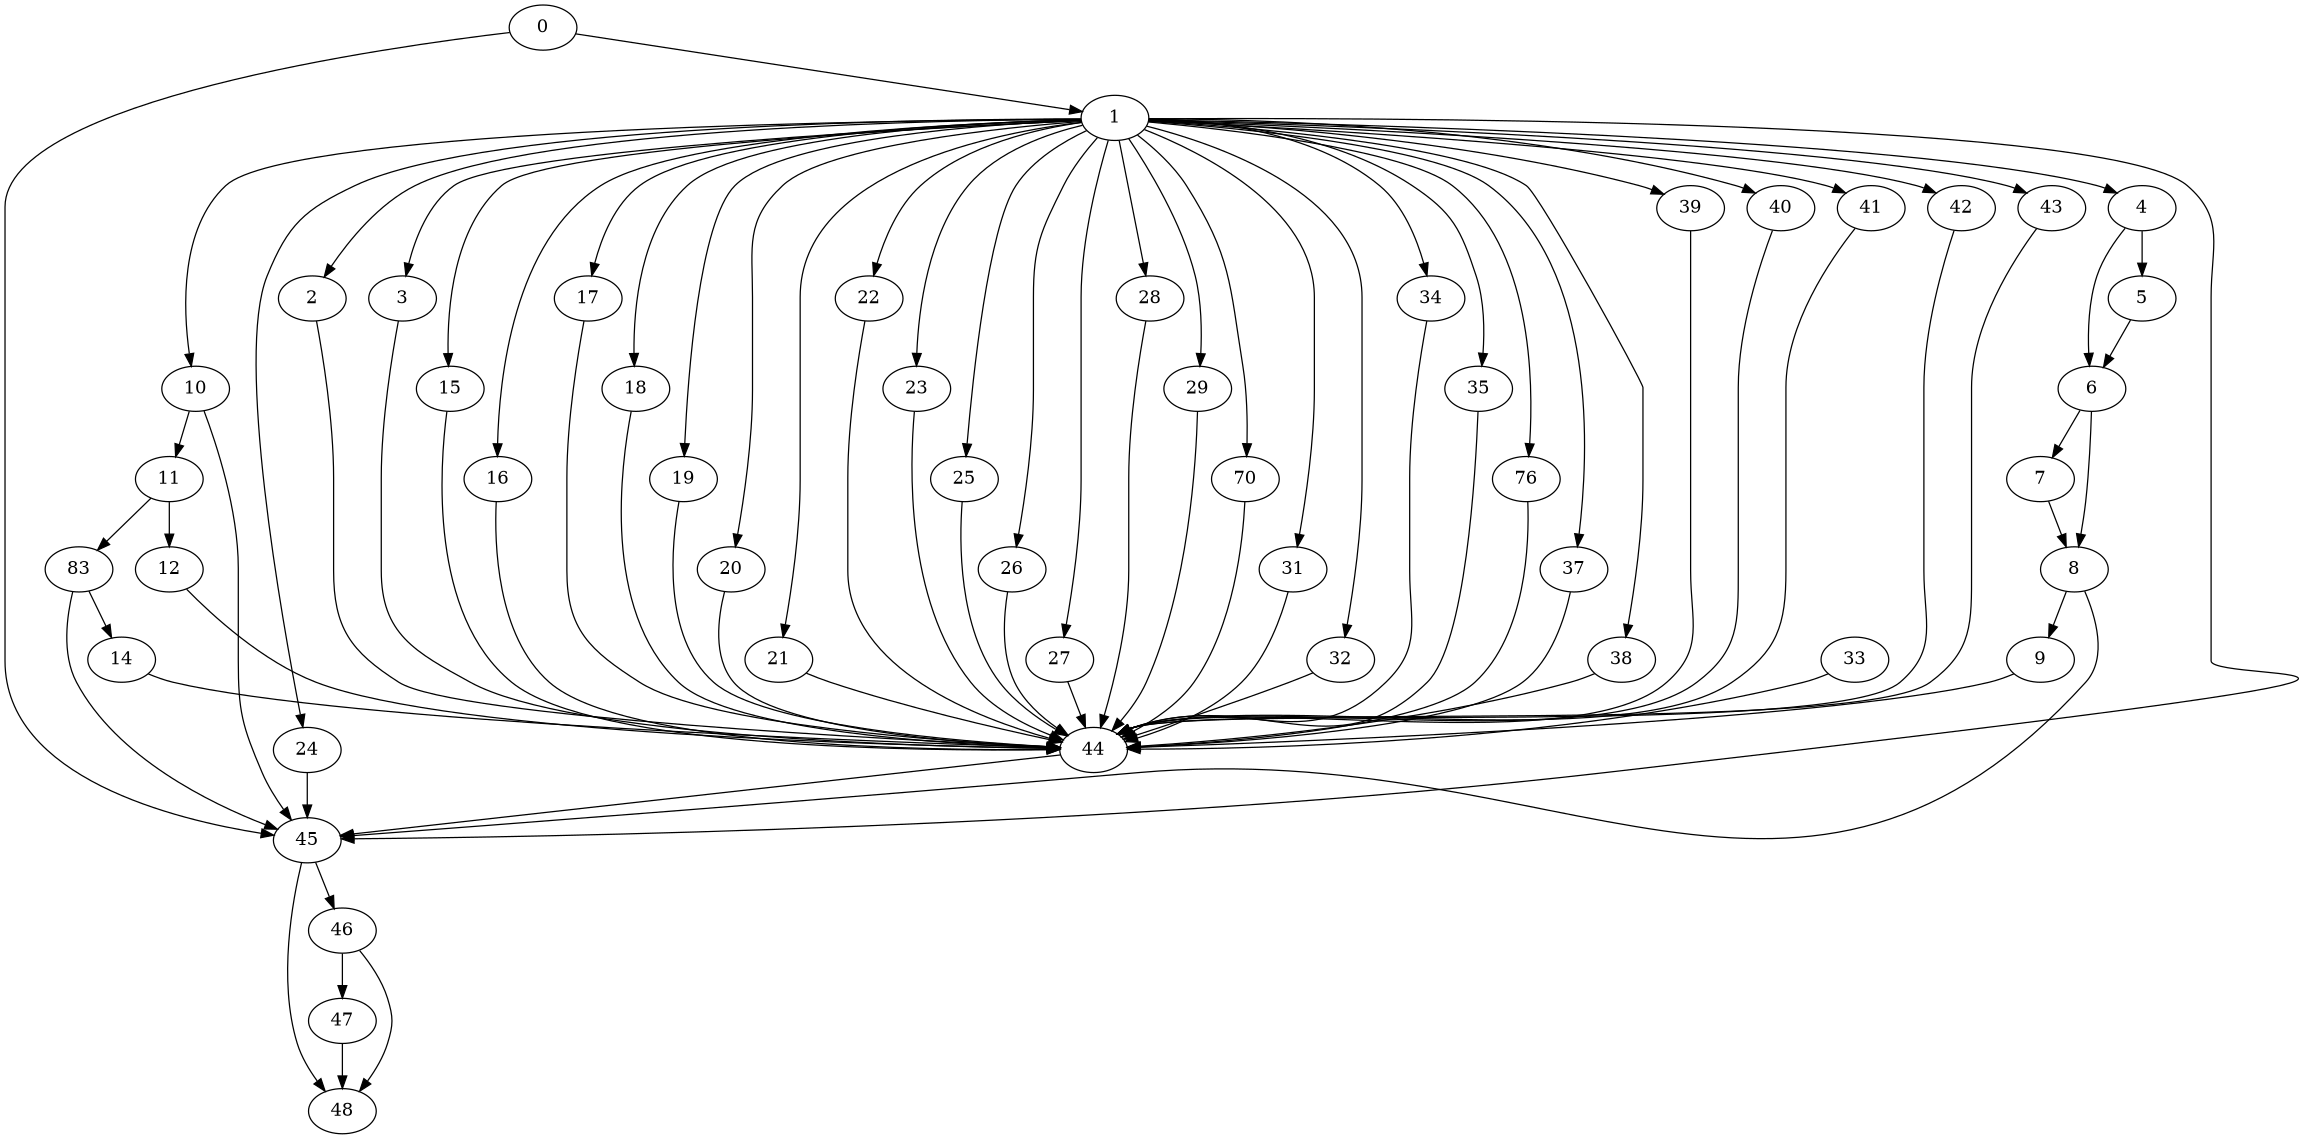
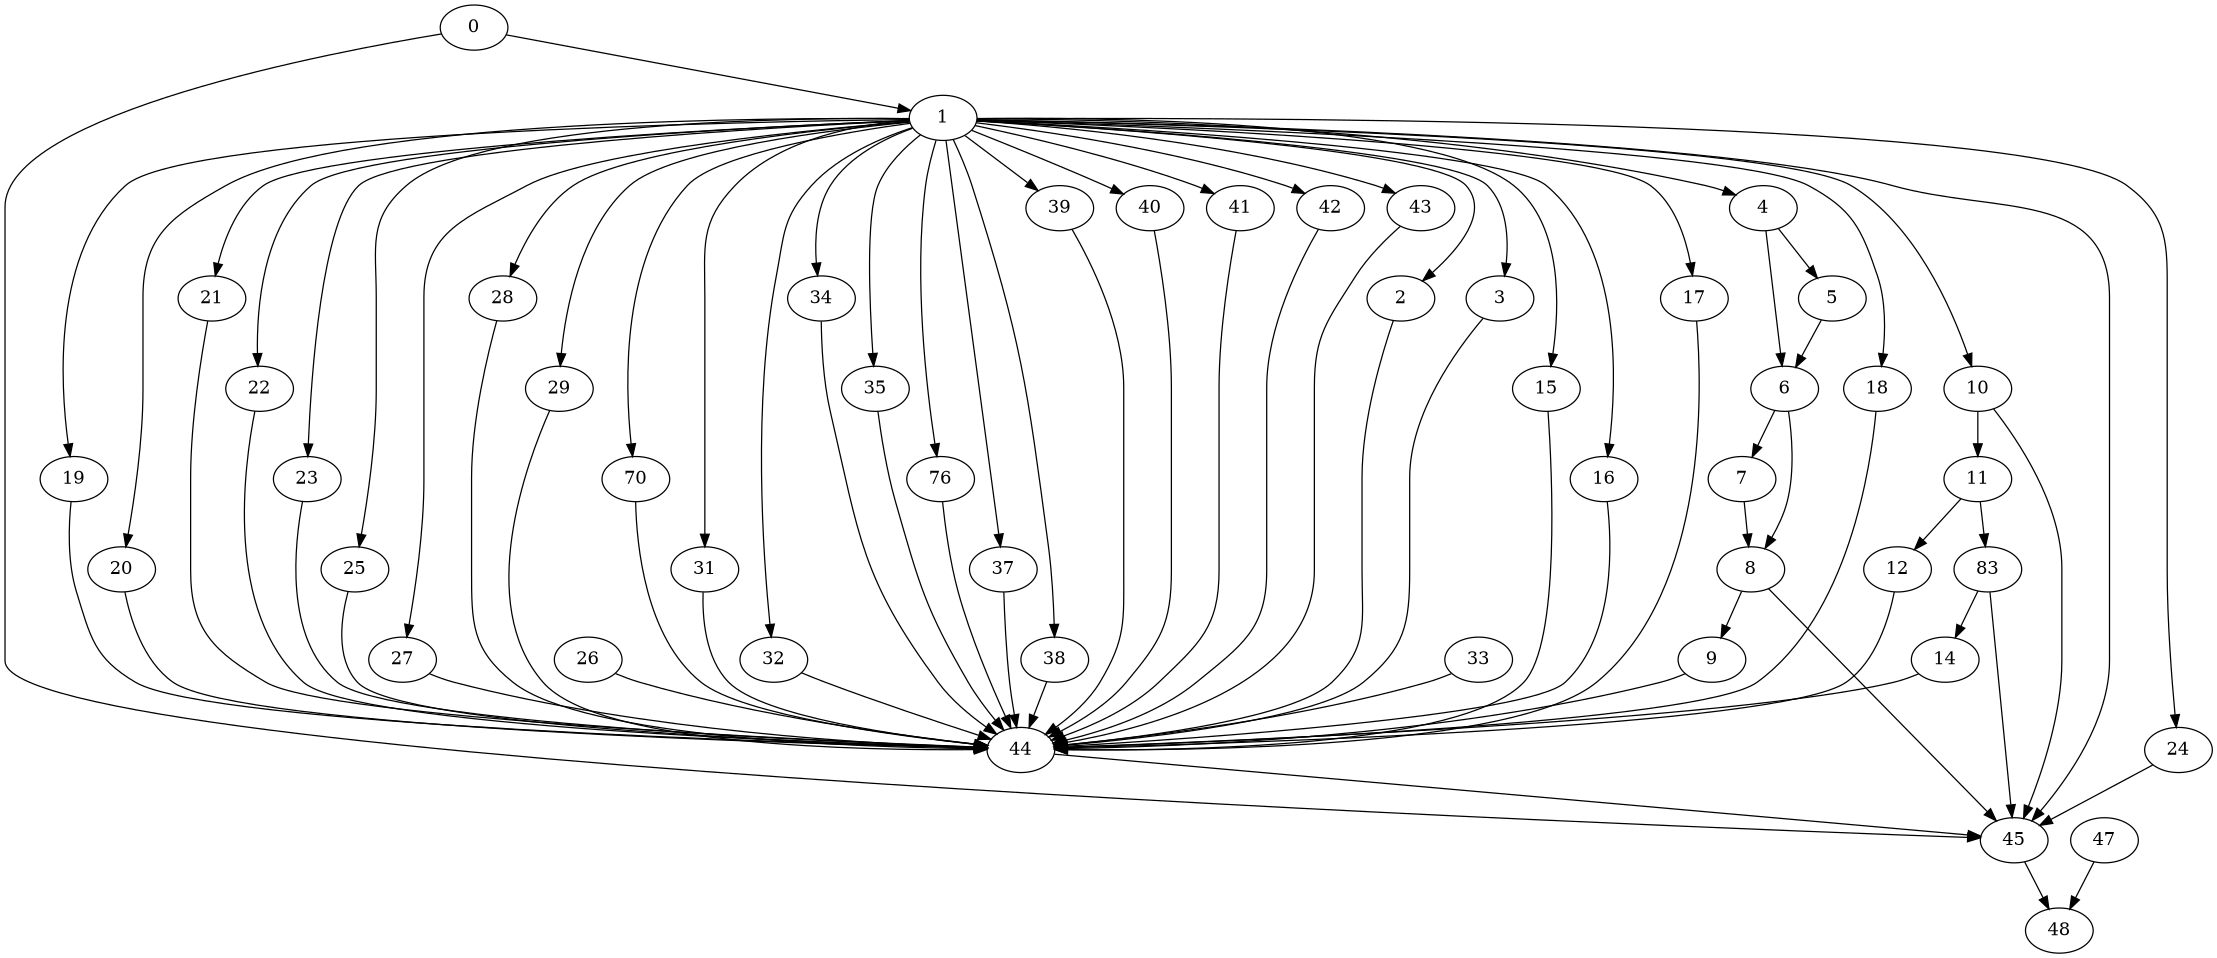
edge "1" -> "26": removed
node "46": removed
